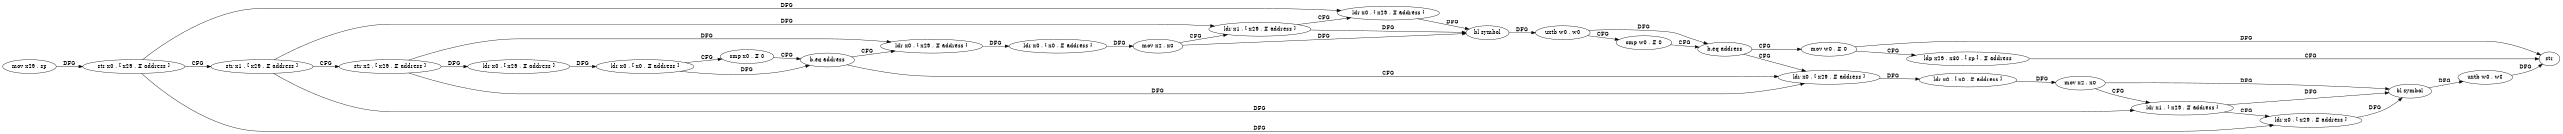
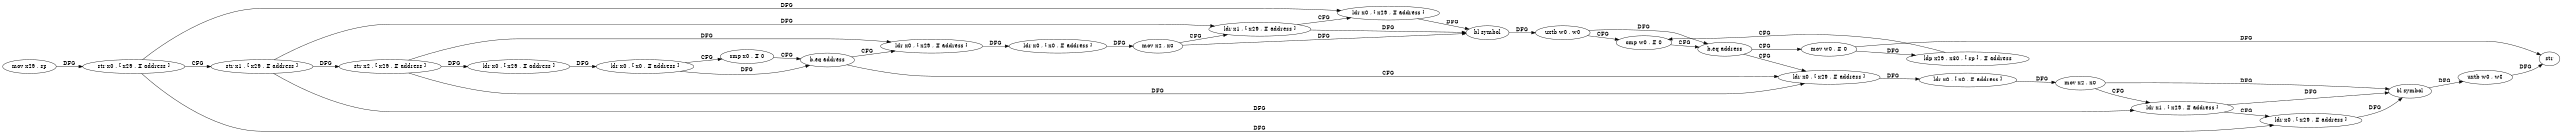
edge "mov w0 , # 0" -> "ldp x29 , x30 , [ sp ] , # address": label "CFG" -> "DFG"
edge "ldp x29 , x30 , [ sp ] , # address" -> "str": now "ldp x29 , x30 , [ sp ] , # address" -> "cmp w0 , # 0"
edge "str x1 , [ x29 , # address ]" -> "str x2 , [ x29 , # address ]": label "CFG" -> "DFG"
